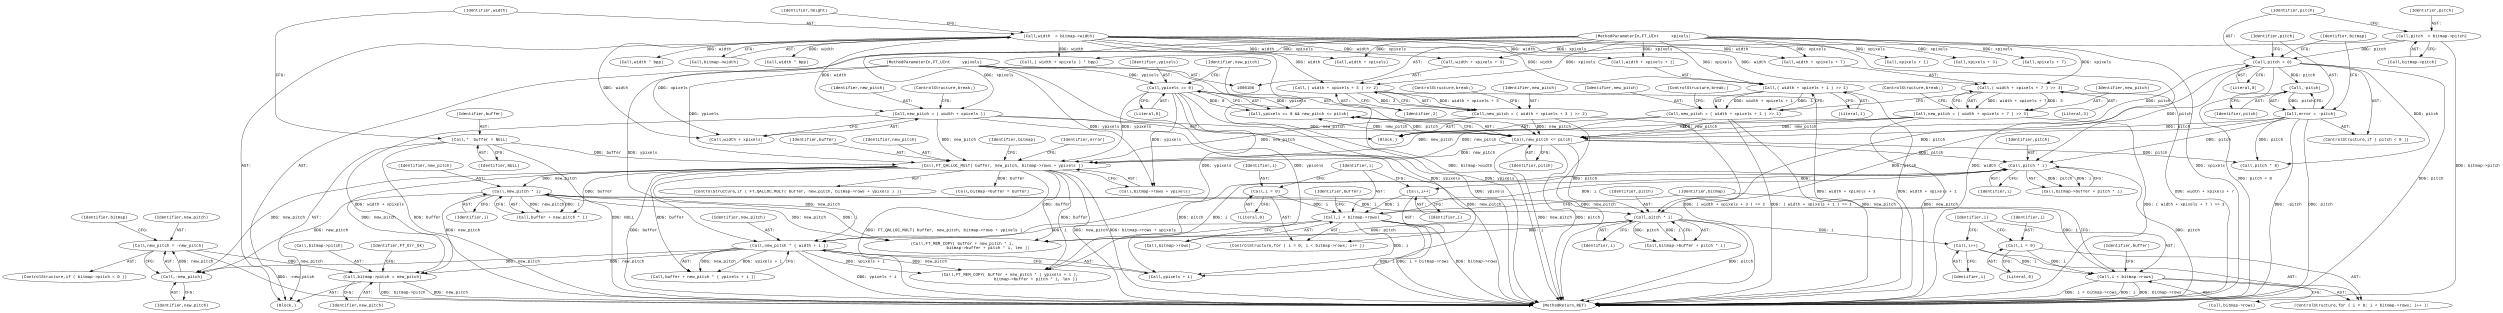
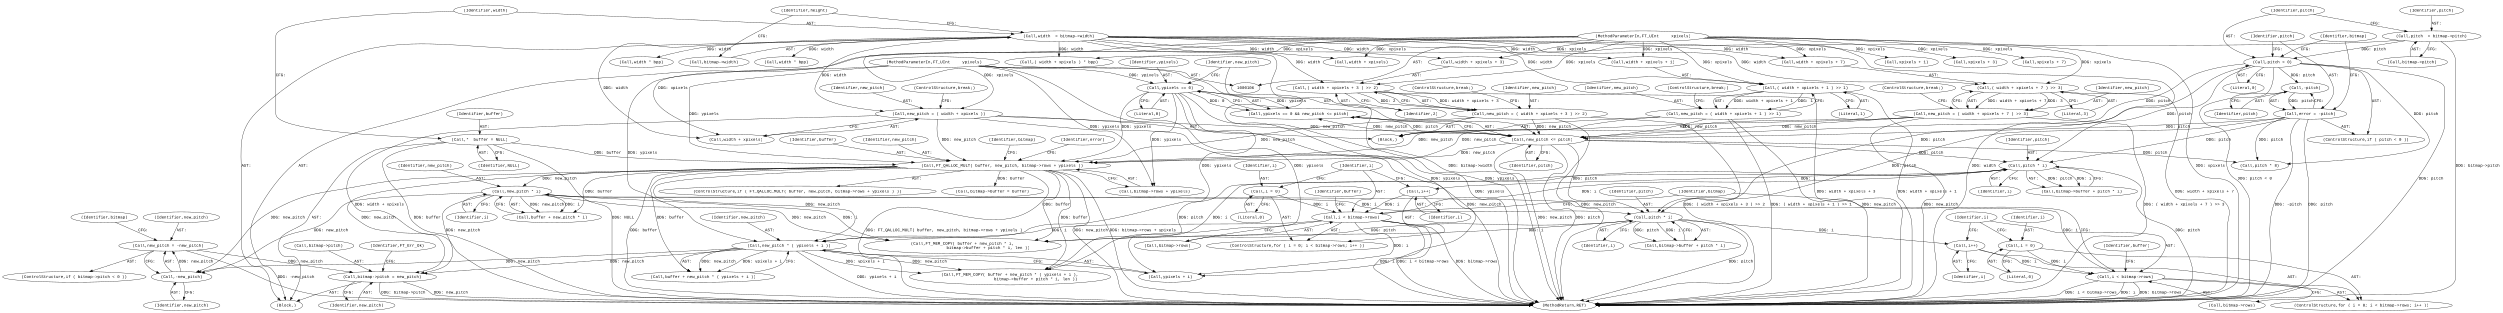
edge "(Call,width  = bitmap->width)" -> "(Call,bitmap->width)": now "(Identifier,height)" -> "(Call,bitmap->width)"
edge "(Call,( width + xpixels + 7 ) >> 3)" -> "(Call,new_pitch = ( width + xpixels + 1 ) >> 1)": now "(Call,( width + xpixels + 7 ) >> 3)" -> "(Literal,3)"
node "(Call,new_pitch * ( width + i ))": label "(Call,new_pitch * ( width + i ))" -> "(Call,new_pitch * ( ypixels + i ))"
